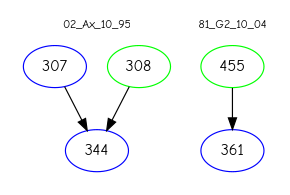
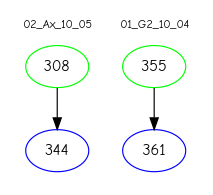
cluster "02_Ax_10_95": label "02_Ax_10_95" -> "02_Ax_10_05"
cluster "81_G2_10_04": label "81_G2_10_04" -> "01_G2_10_04"
node "307": removed
node "455": label "455" -> "355"
